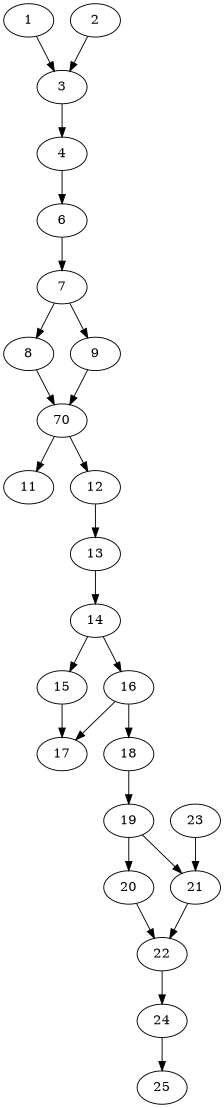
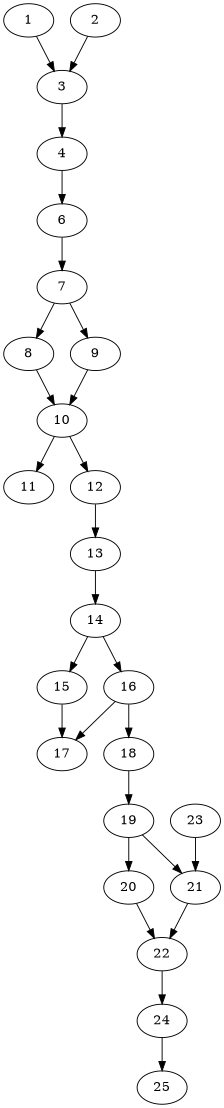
node "70": label "70" -> "10"
